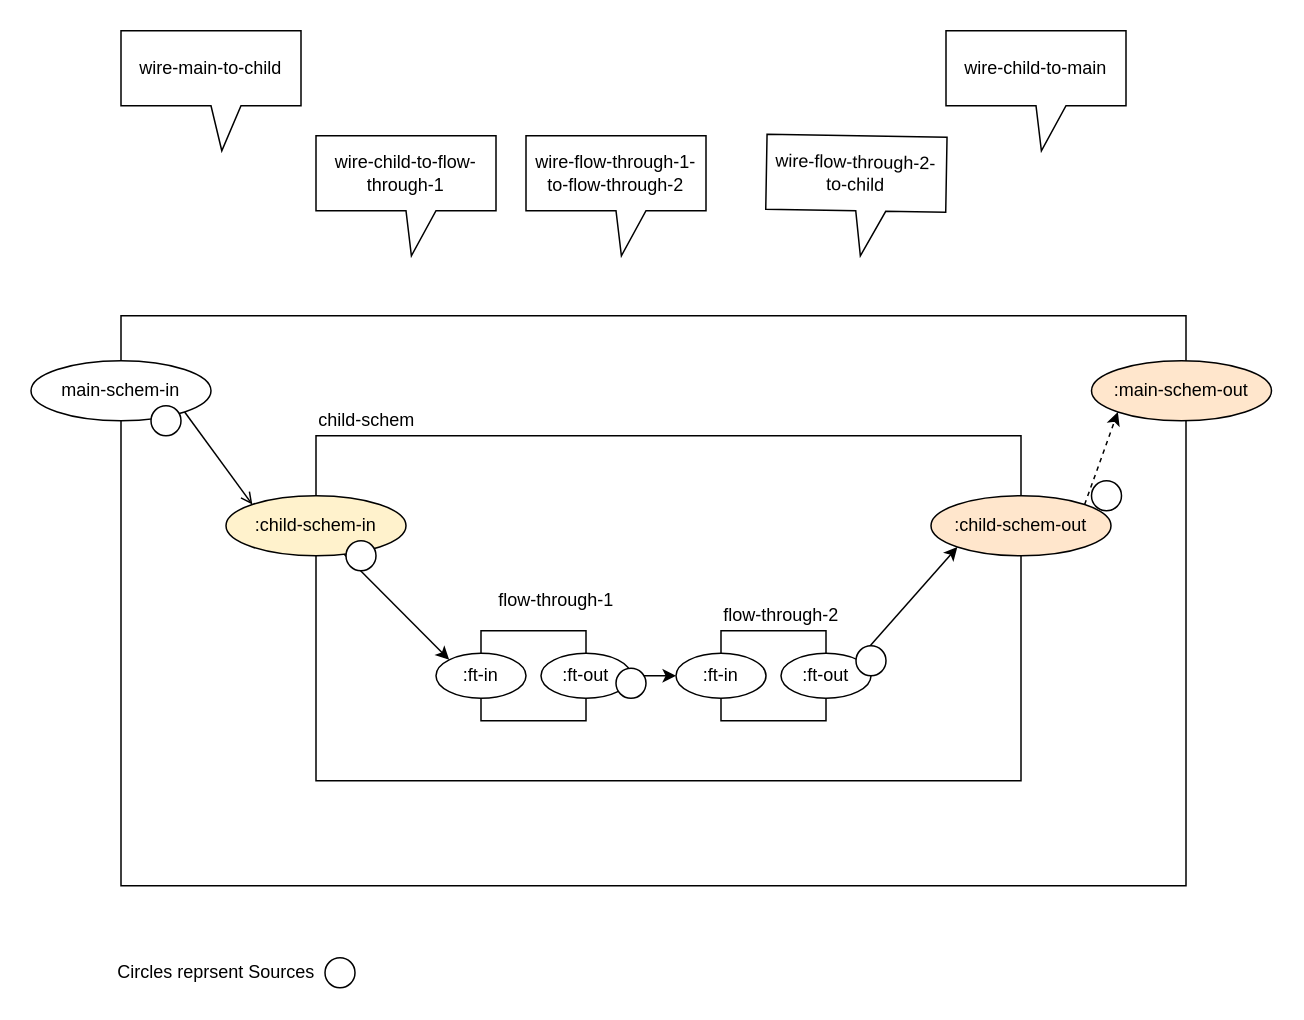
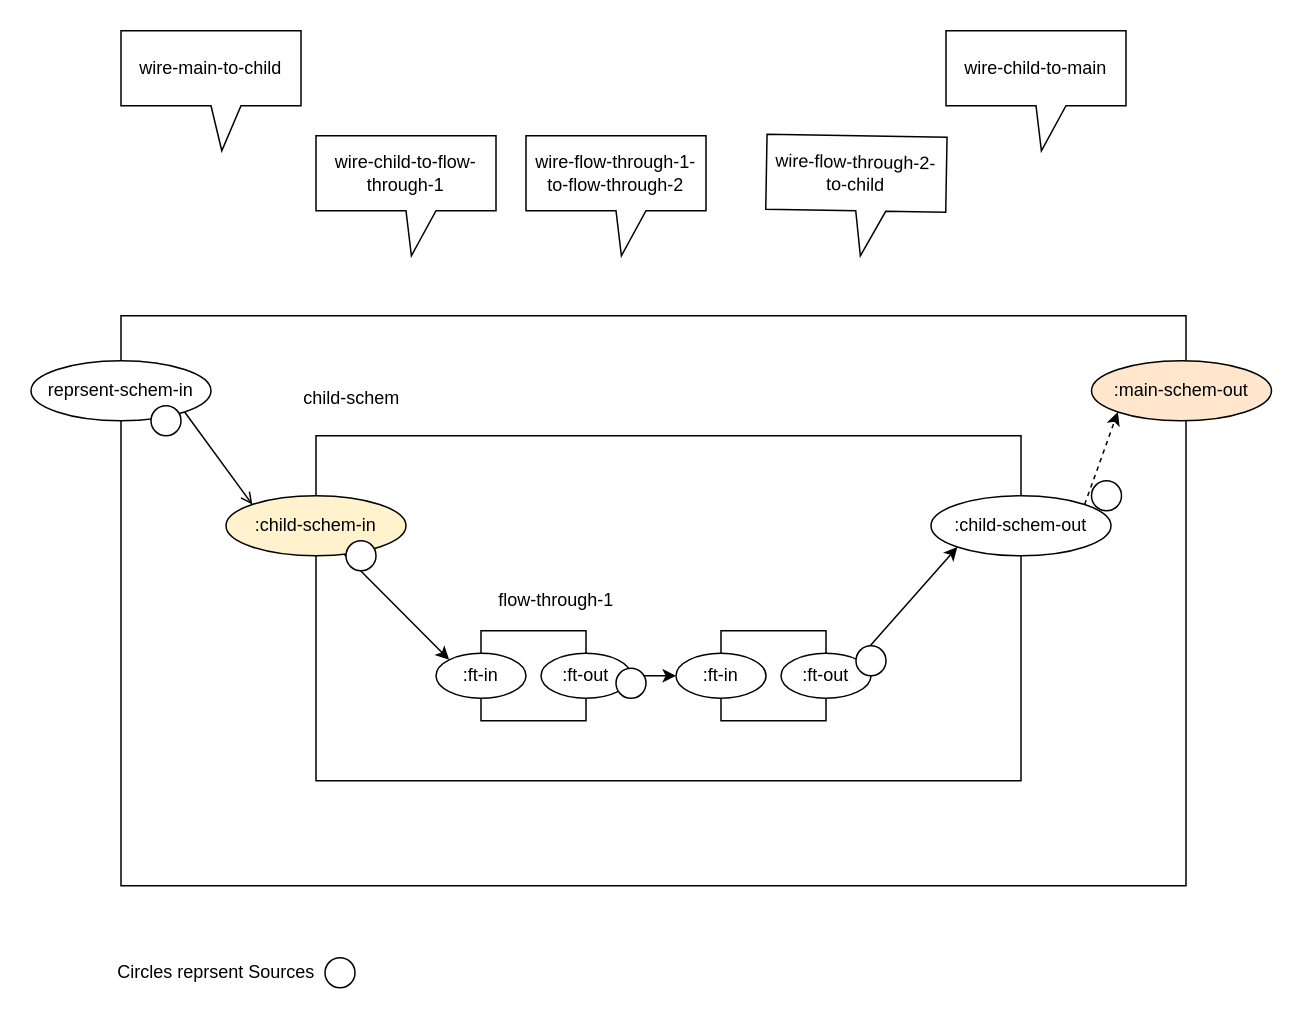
node "main-schem-in": label "main-schem-in" -> "reprsent-schem-in"
node "child-schem": moved (376, 421) -> (361, 398)
node ":child-schem-out": fillcolor #ffe6cc -> #ffffff
node "flow-through-2": removed
